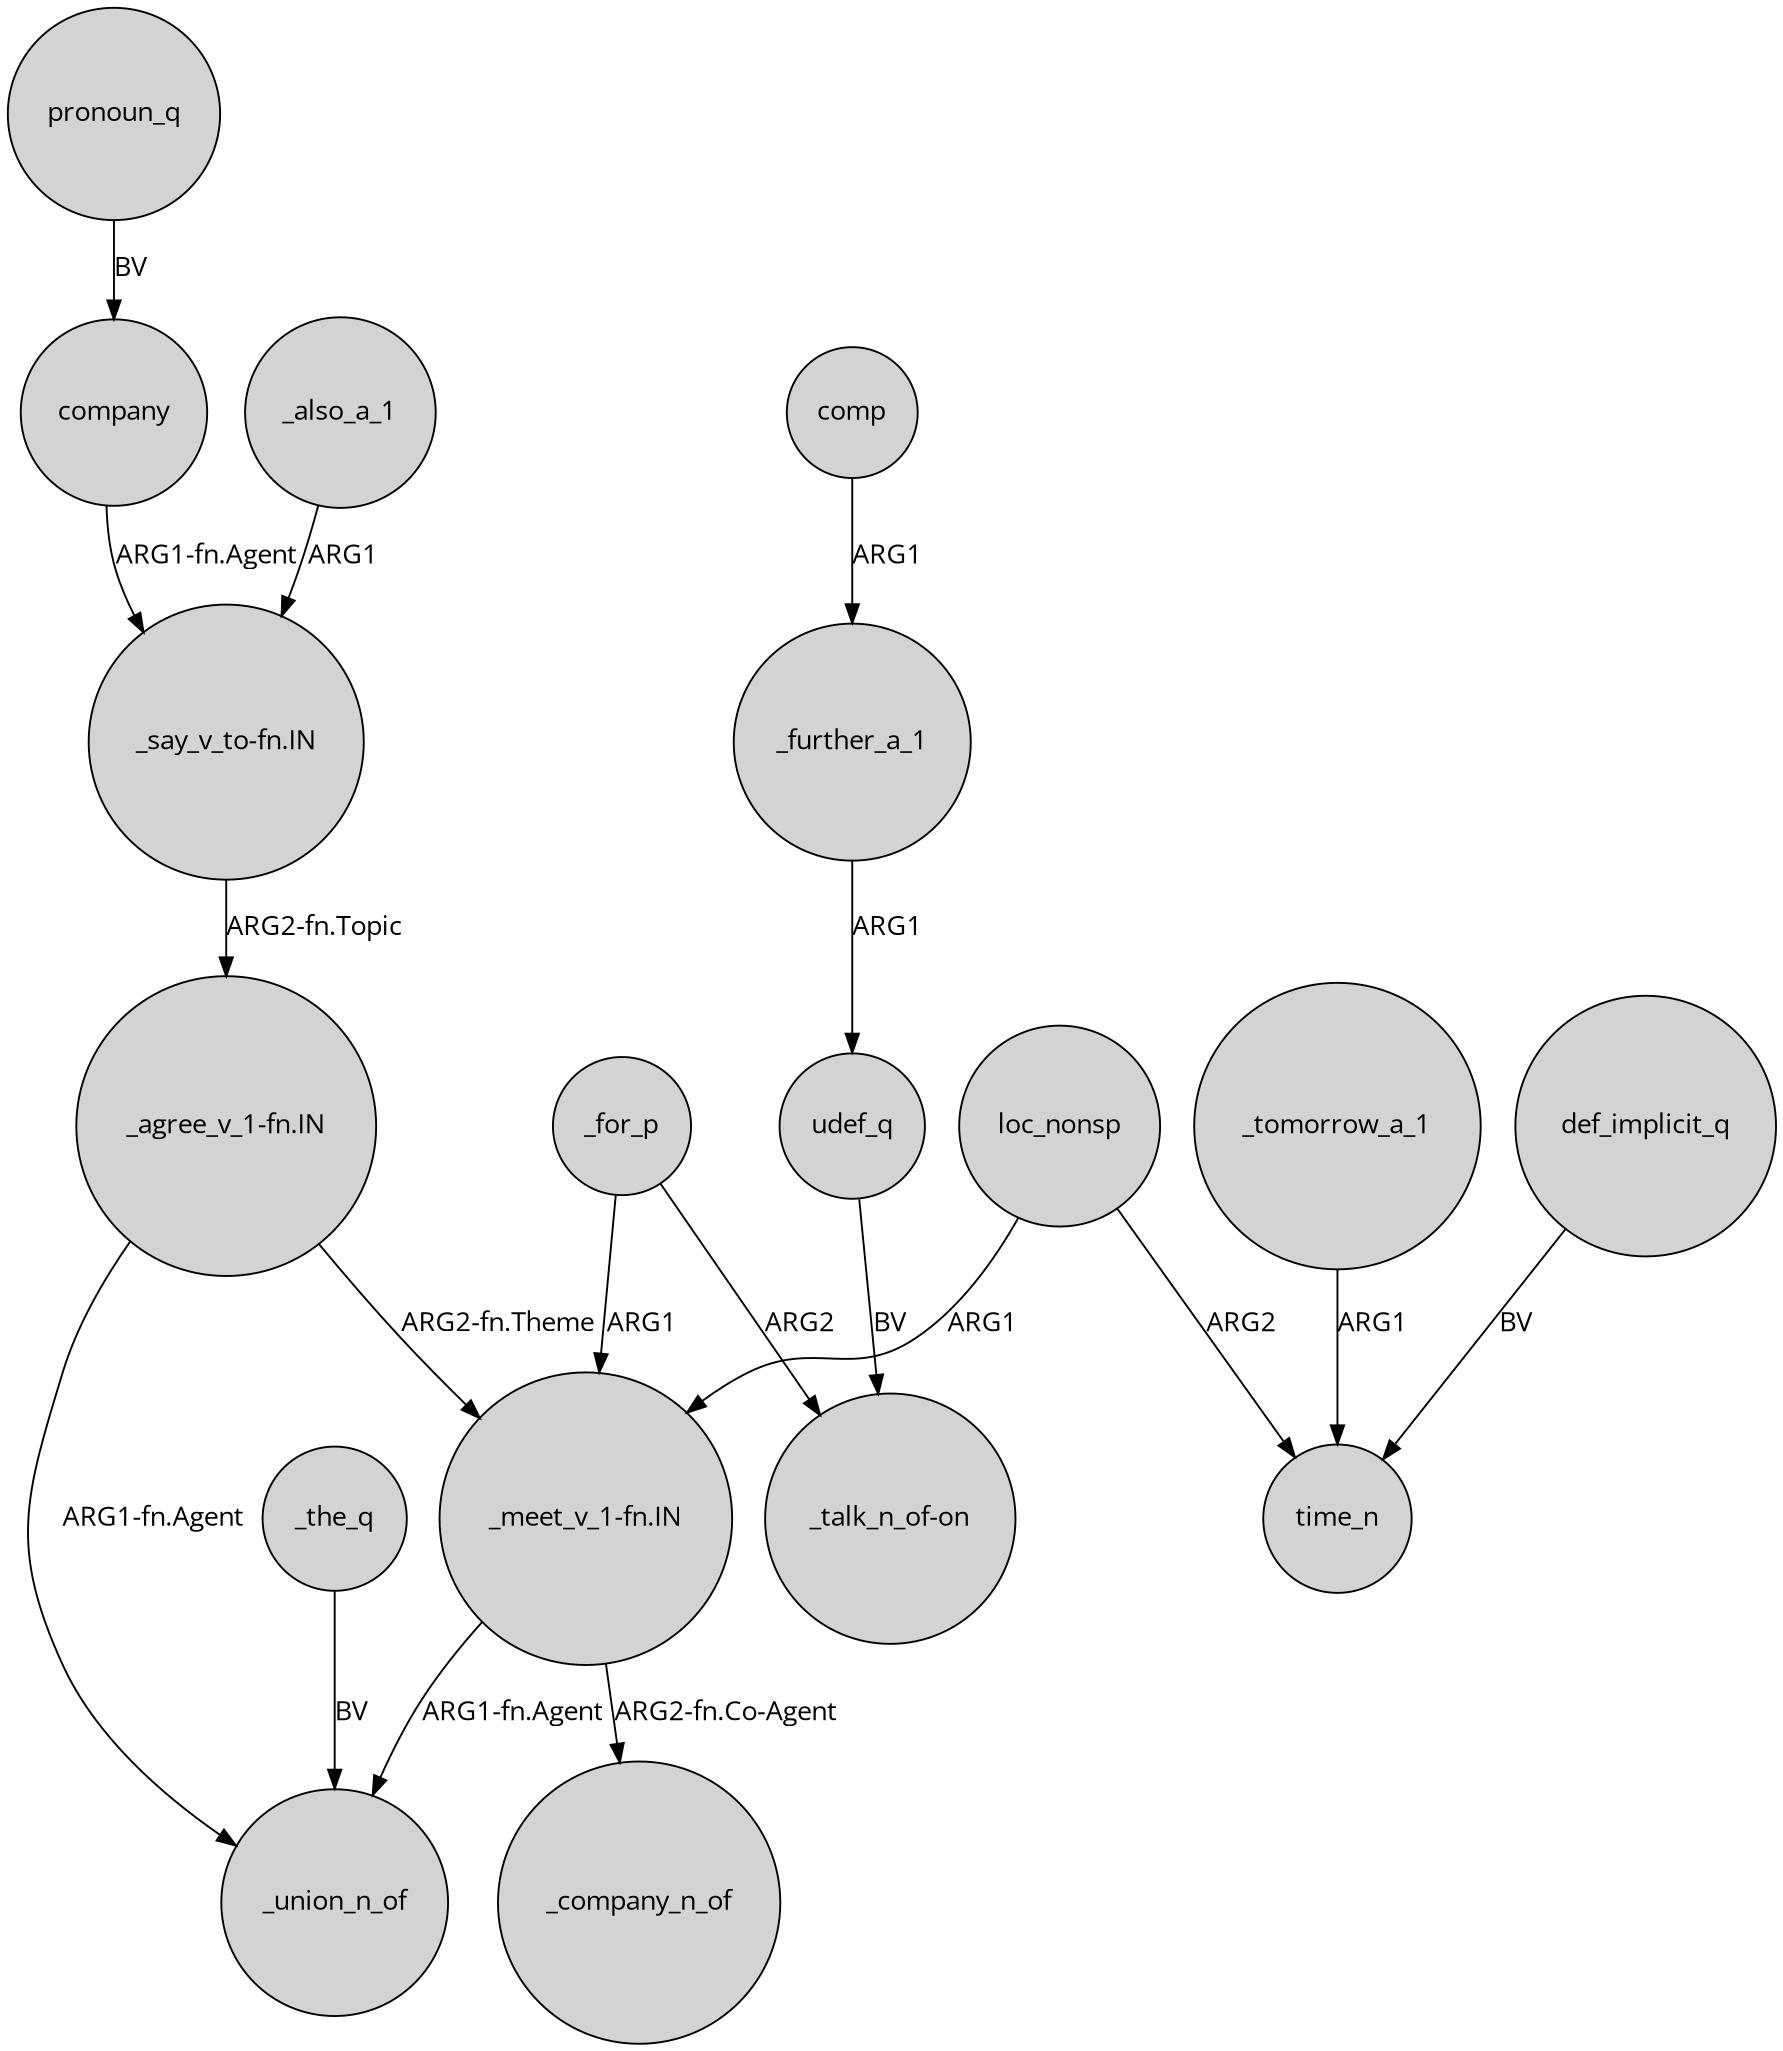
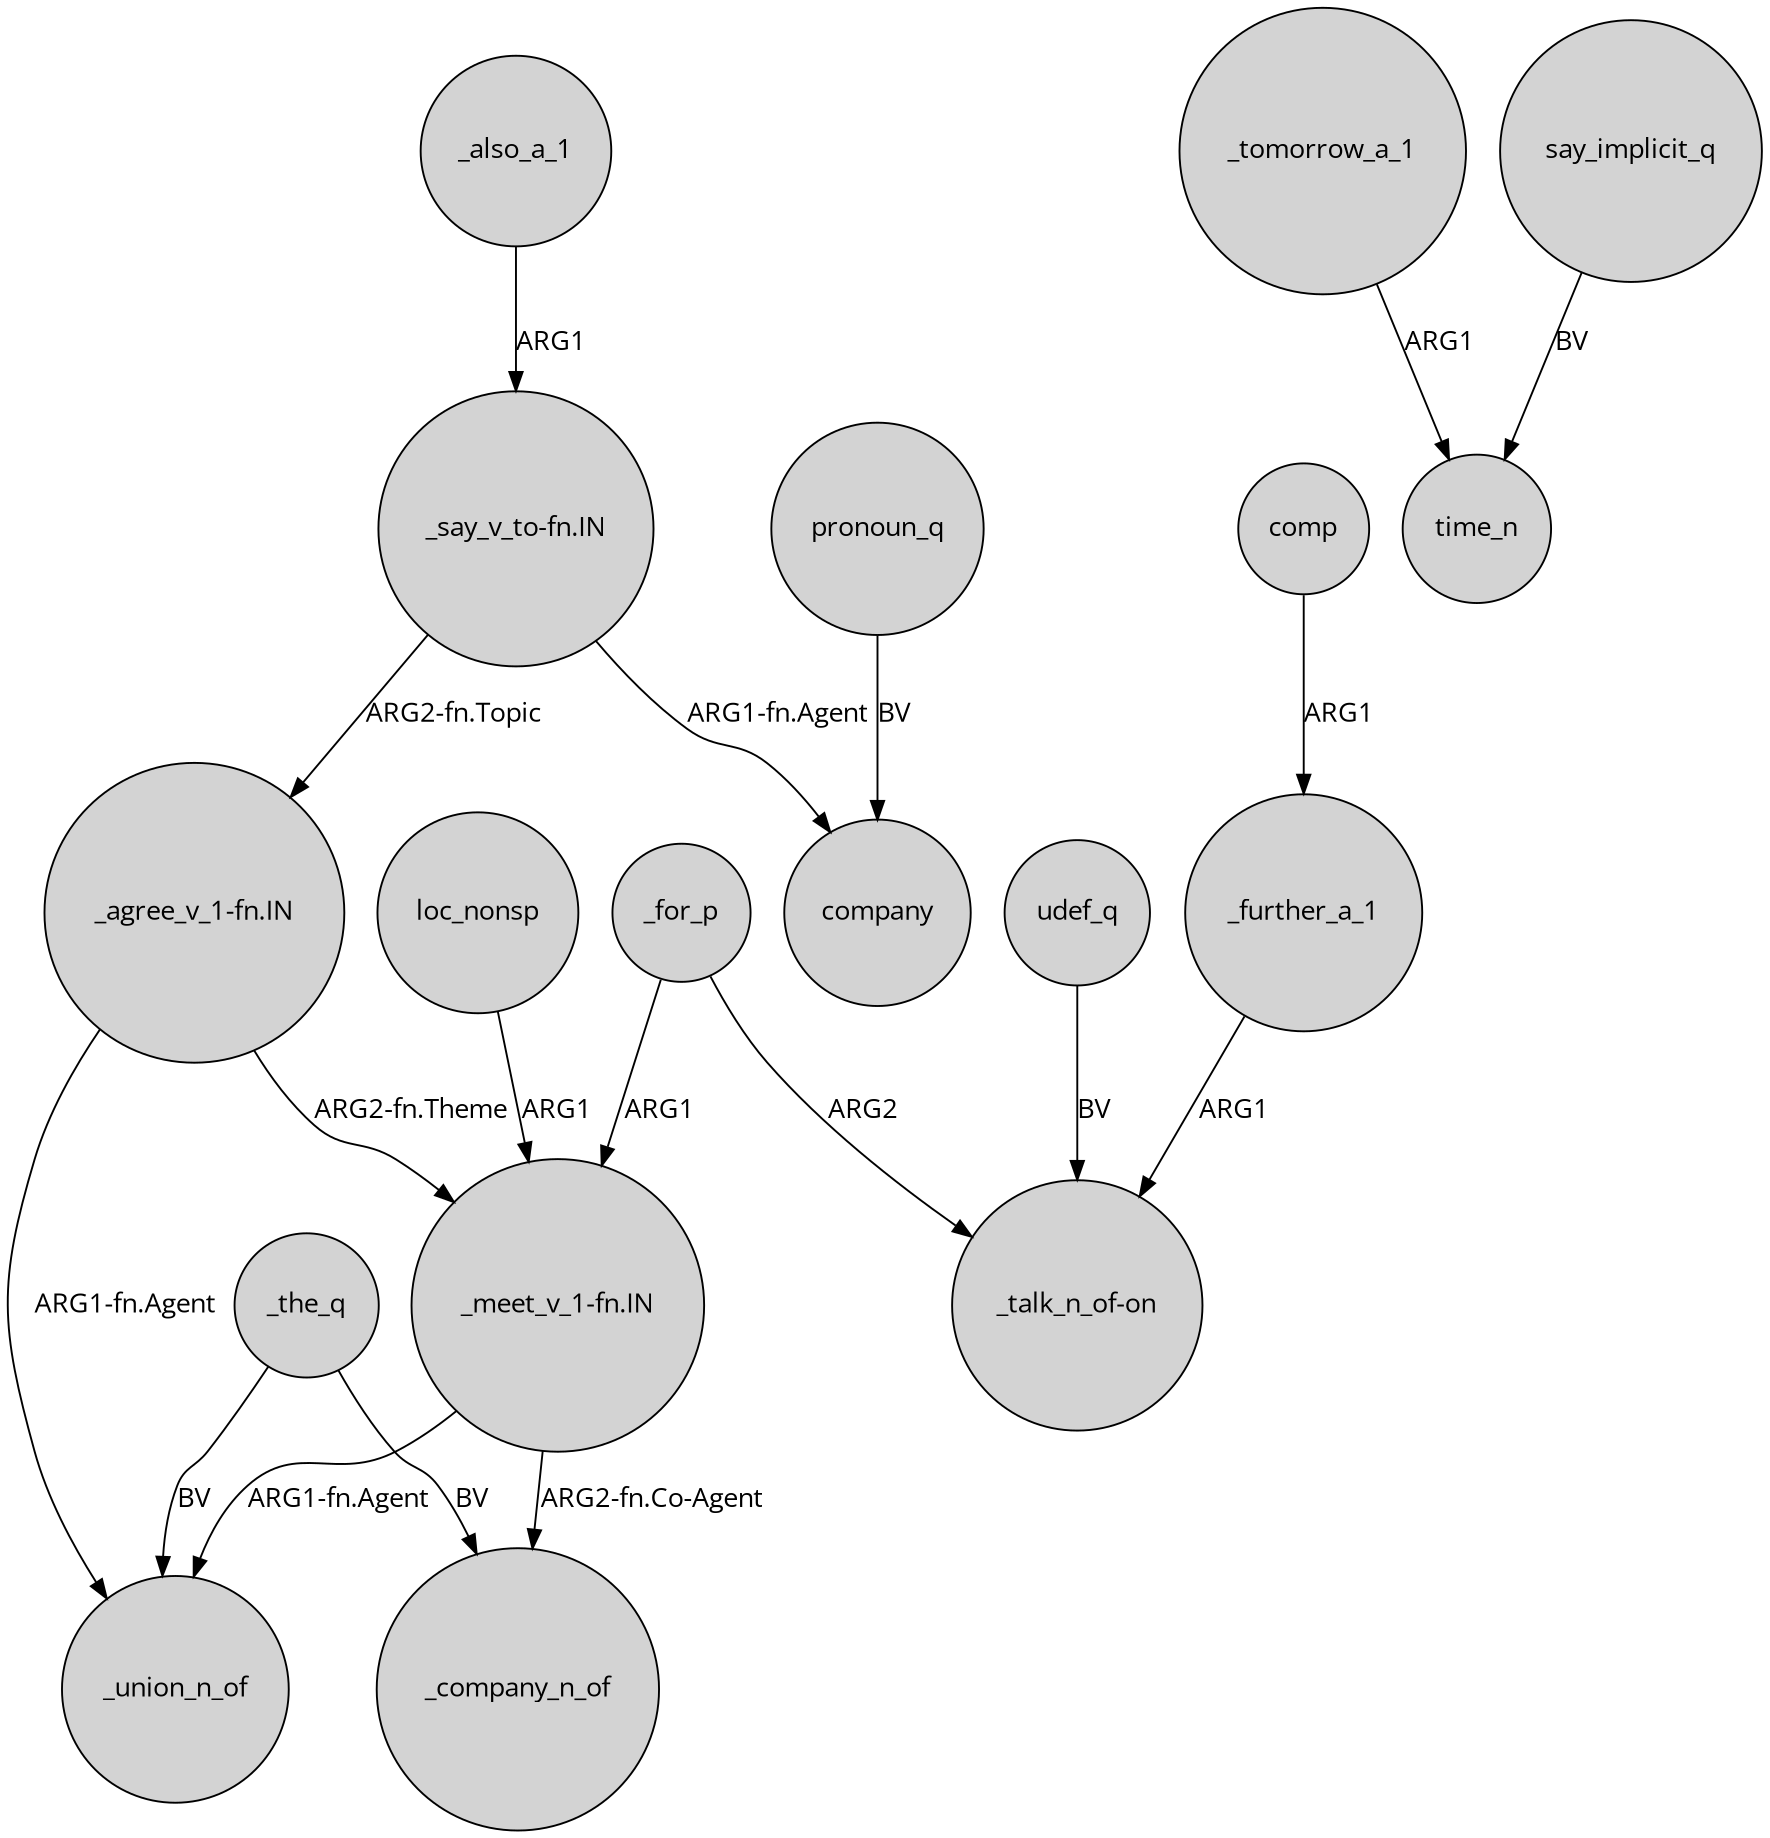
edge "company" -> "_say_v_to-fn.IN": reversed
edge "_further_a_1" -> "udef_q": now "_further_a_1" -> "_talk_n_of-on"
node "def_implicit_q": label "def_implicit_q" -> "say_implicit_q"
edge "loc_nonsp" -> "time_n": removed, label "ARG2"
edge "_the_q" -> "_company_n_of": added, label "BV"
